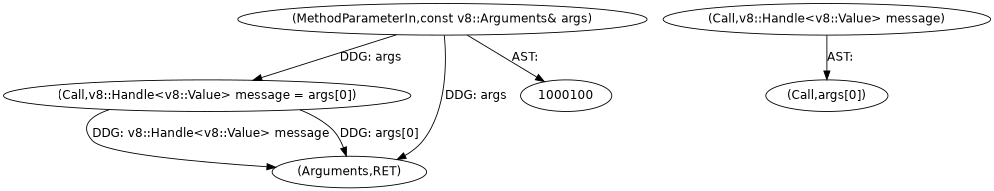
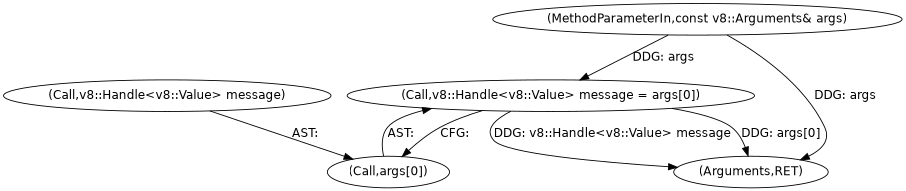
node "1000100": removed
edge "(Call,args[0])" -> "(Call,v8::Handle<v8::Value> message = args[0])": added, label "AST:"
edge "(Call,v8::Handle<v8::Value> message = args[0])" -> "(Call,args[0])": added, label "CFG:"
